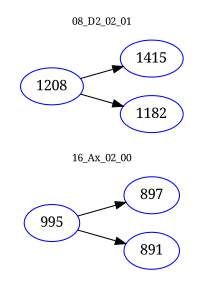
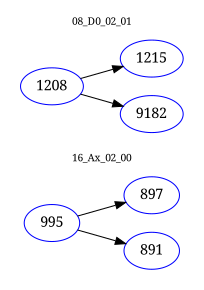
cluster "08_D2_02_01": label "08_D2_02_01" -> "08_D0_02_01"
node "1415": label "1415" -> "1215"
node "1182": label "1182" -> "9182"
